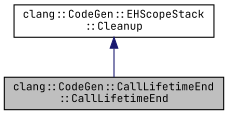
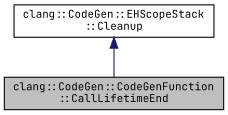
node "clang::CodeGen::CallLifetimeEnd ::CallLifetimeEnd": label "clang::CodeGen::CallLifetimeEnd ::CallLifetimeEnd" -> "clang::CodeGen::CodeGenFunction ::CallLifetimeEnd"
